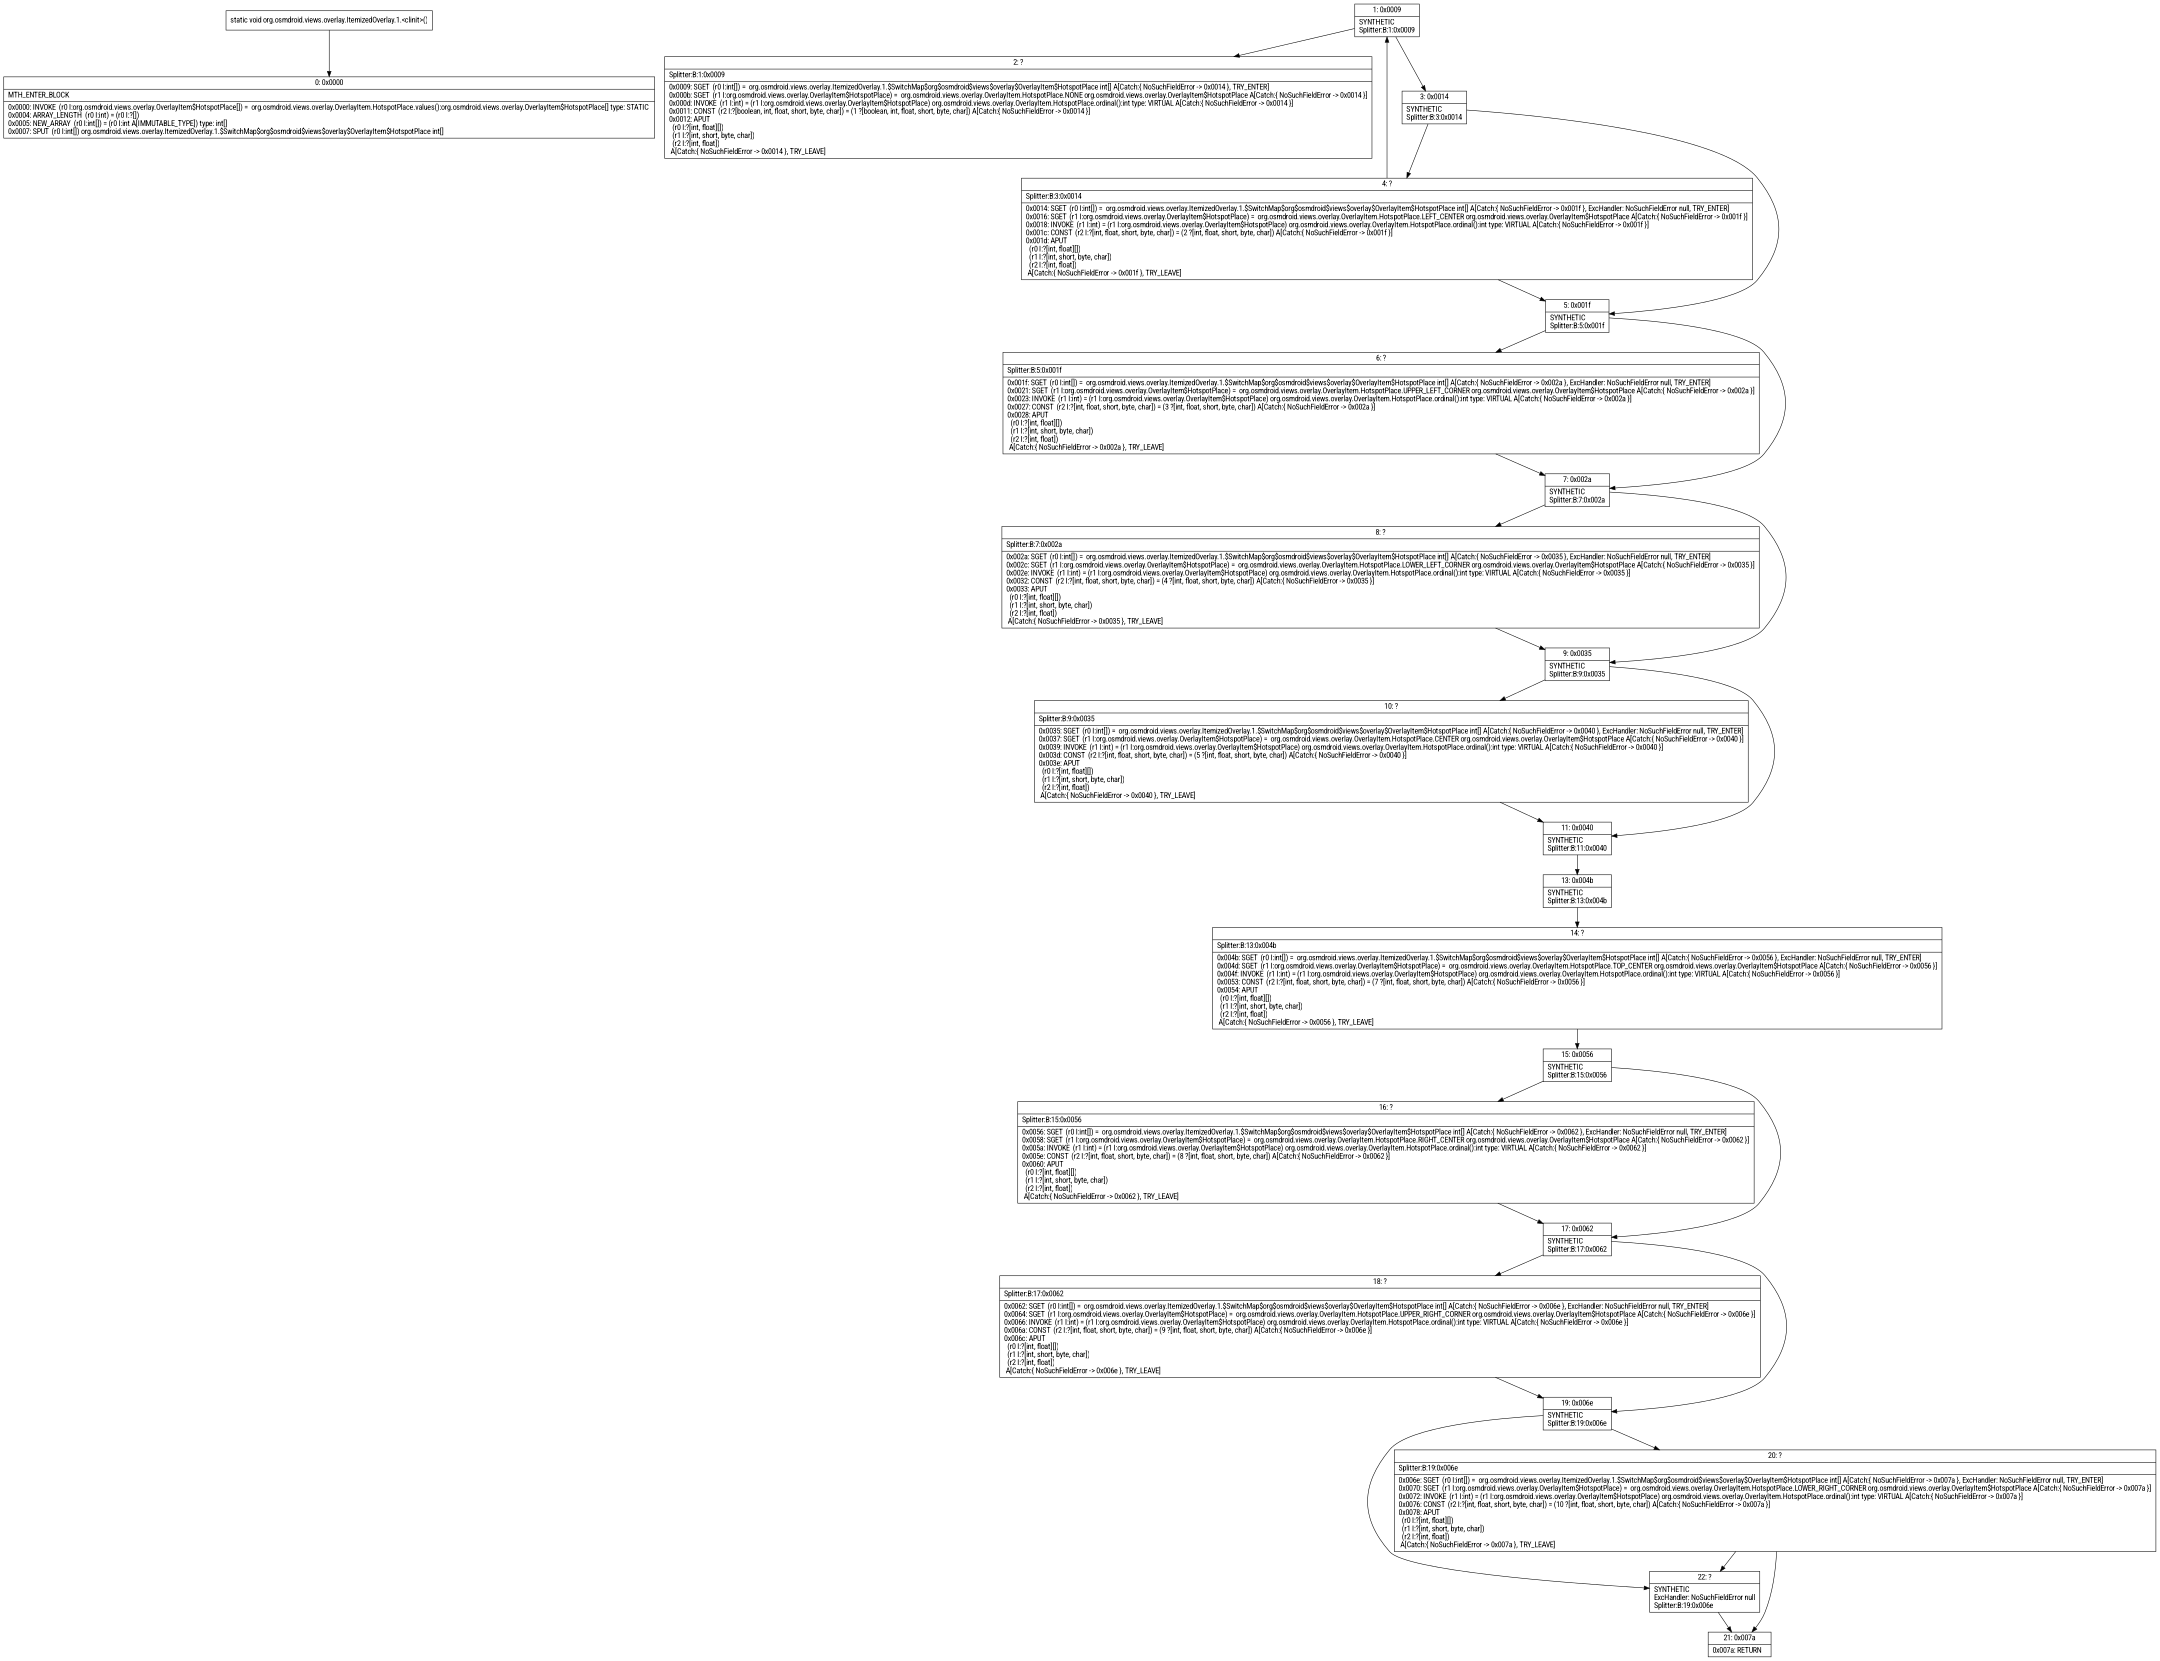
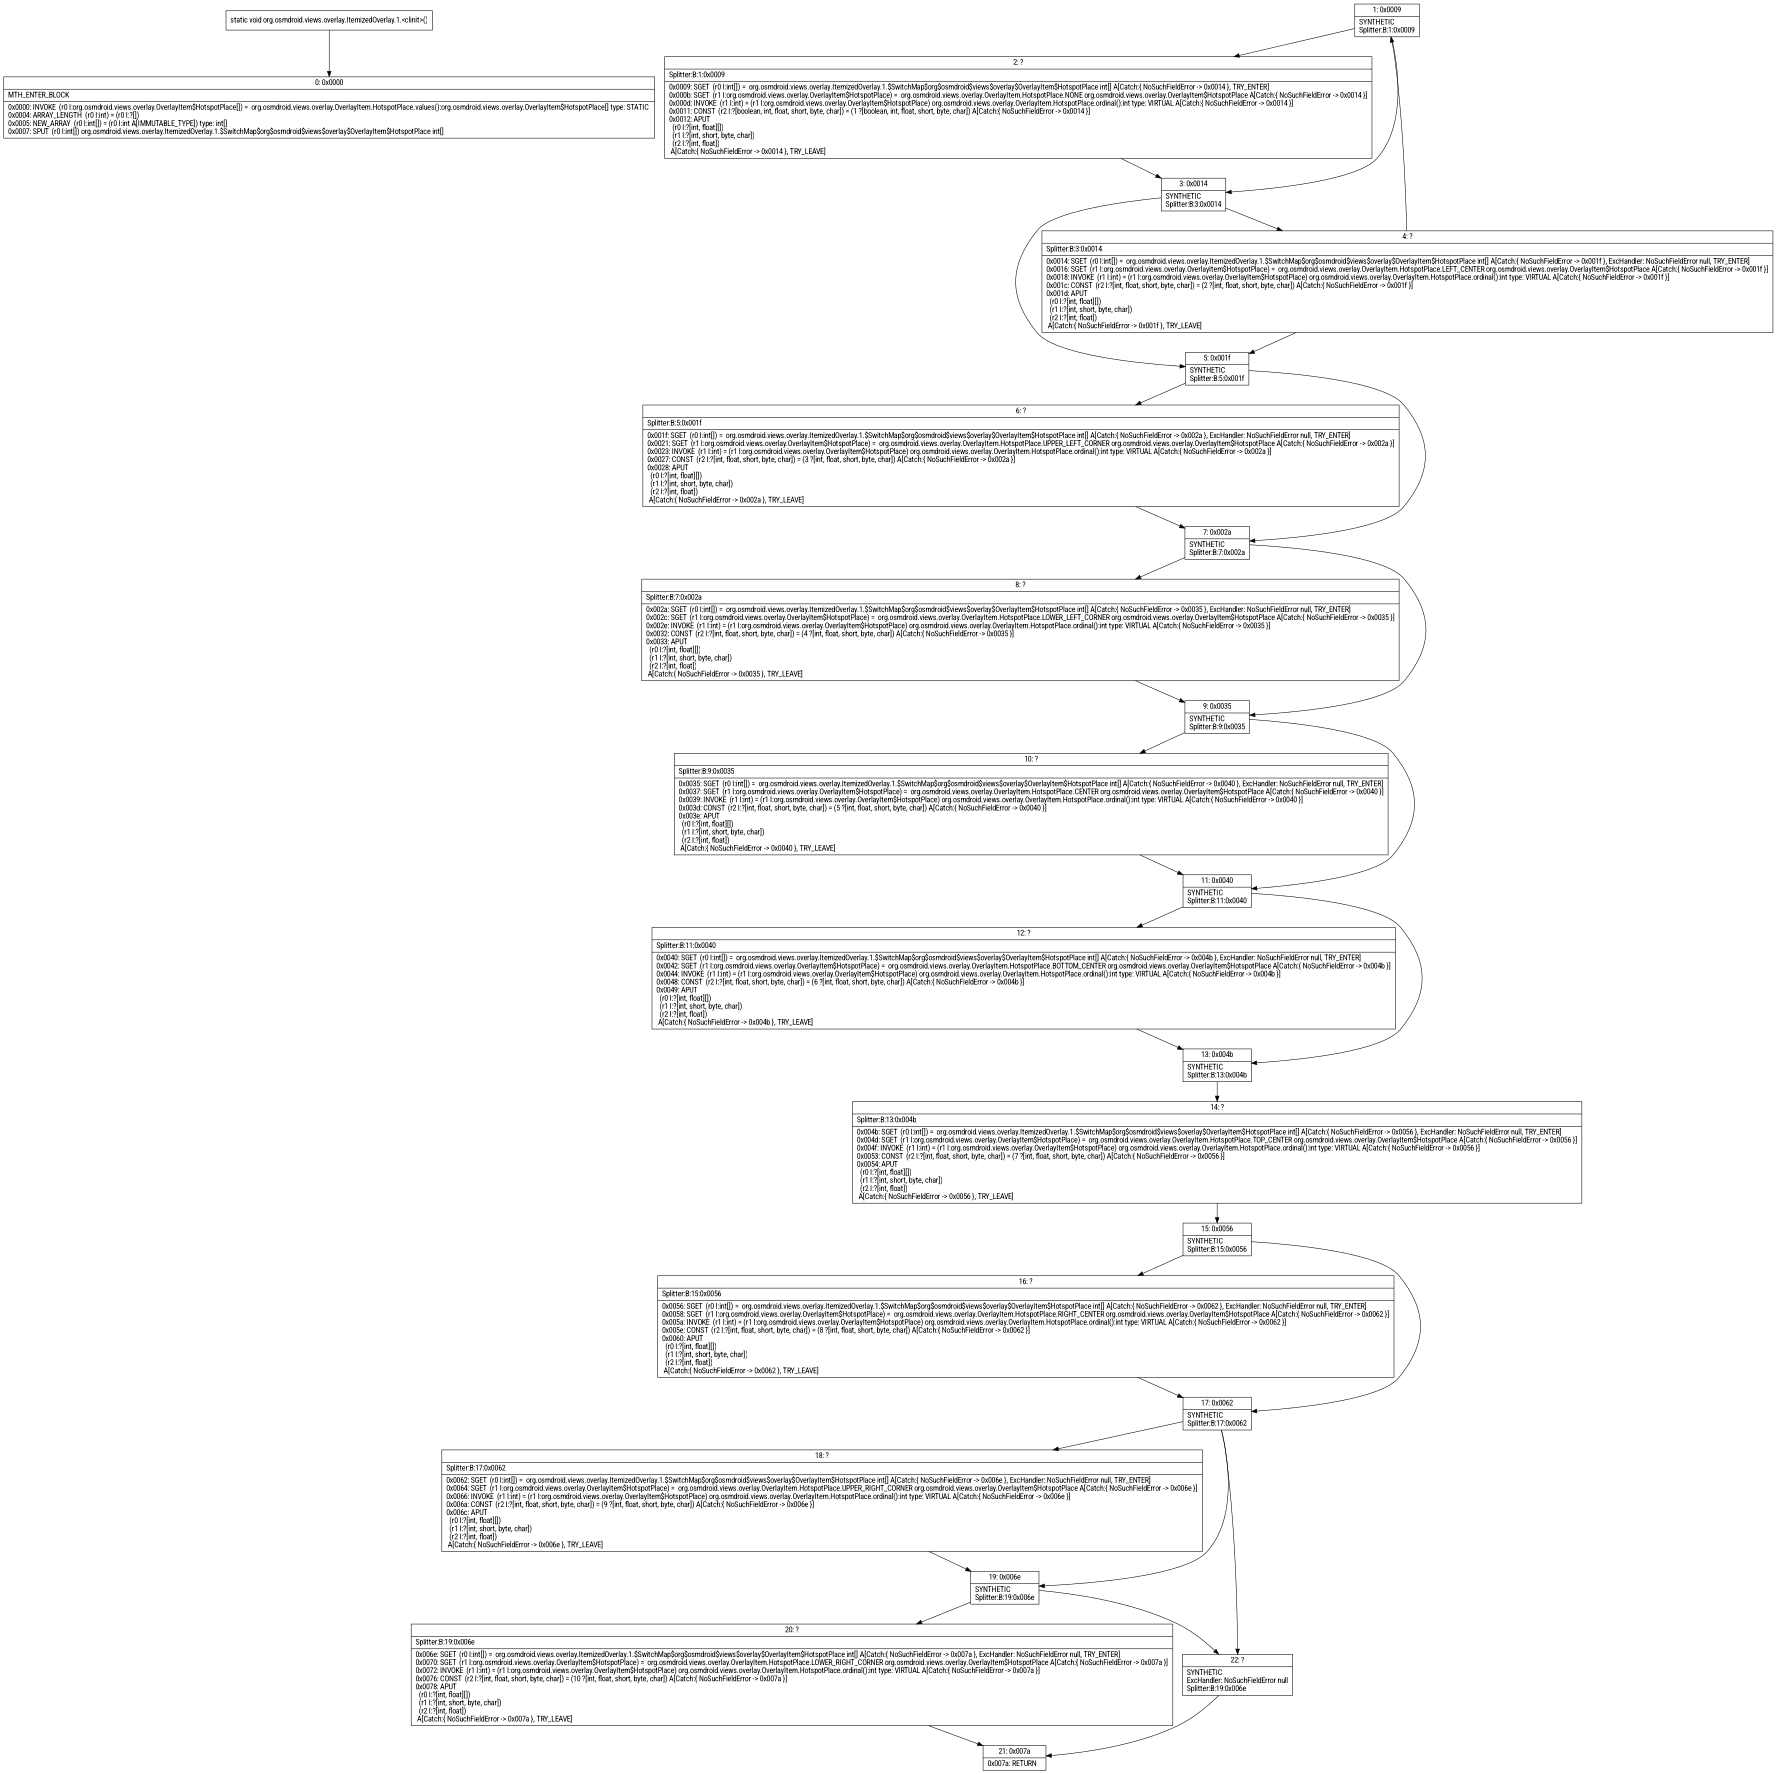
edge "2: ?" -> "3: 0x0014": added
node "12: ?": added
edge "20: ?" -> "22: ?": now "17: 0x0062" -> "22: ?"
